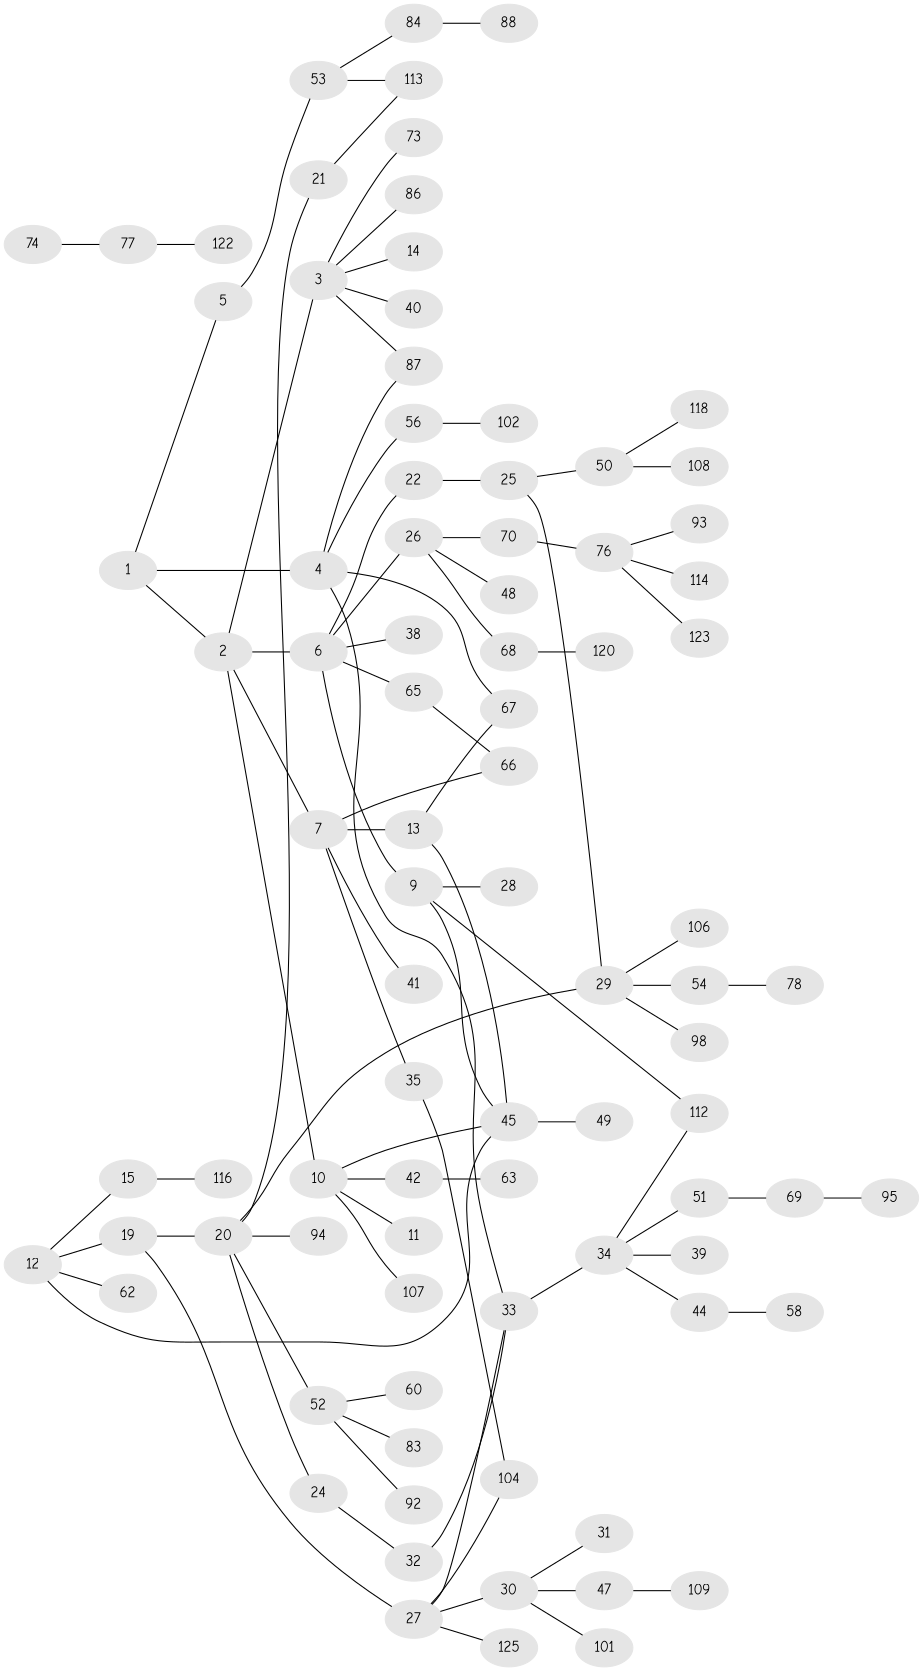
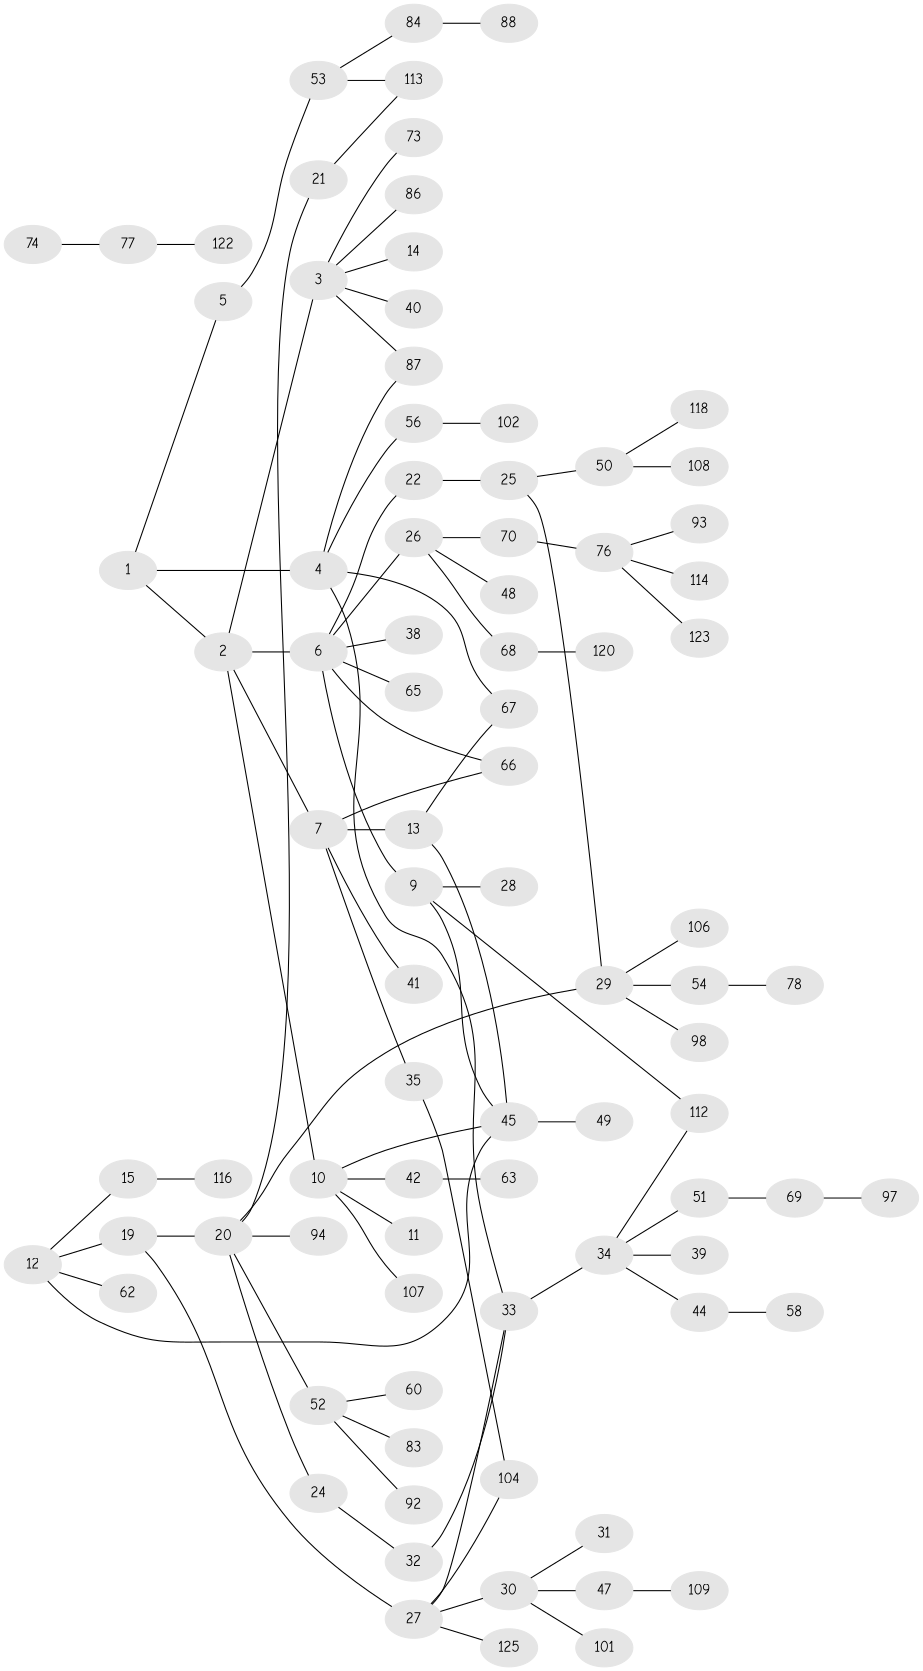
edge "65" -- "66": now "6" -- "66"
node "95": label "95" -> "97"
